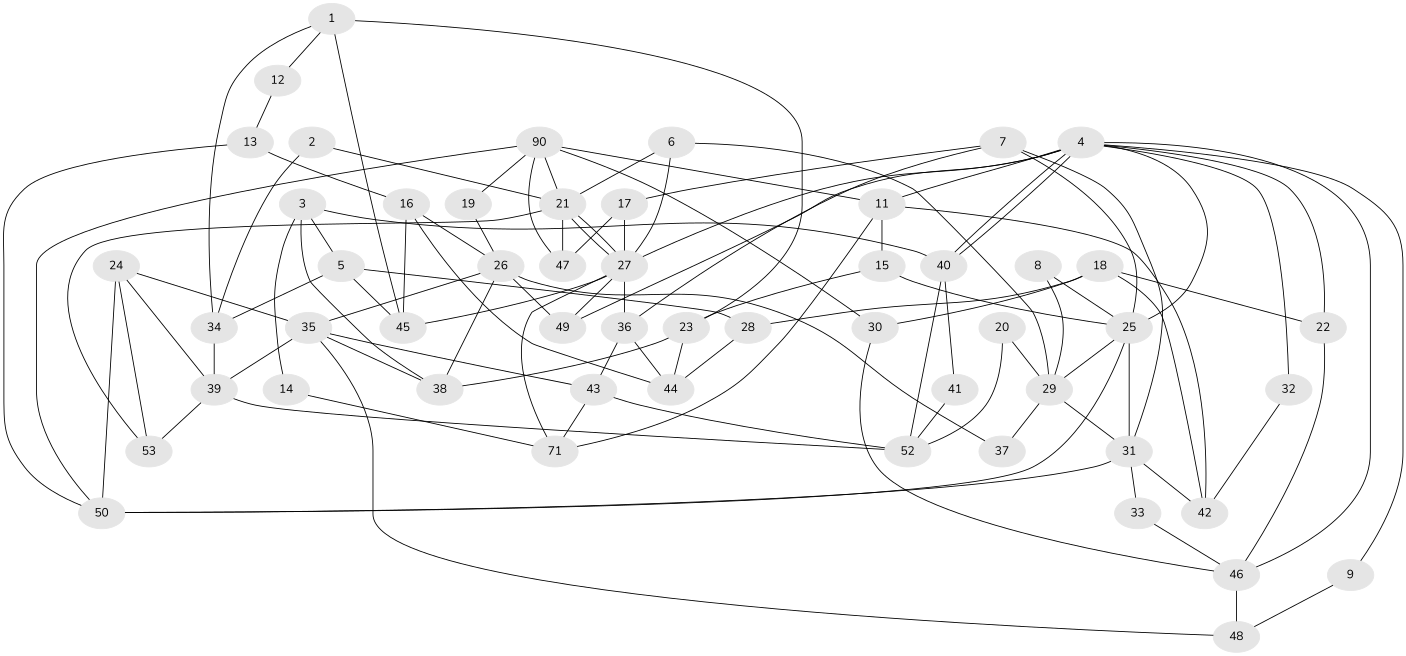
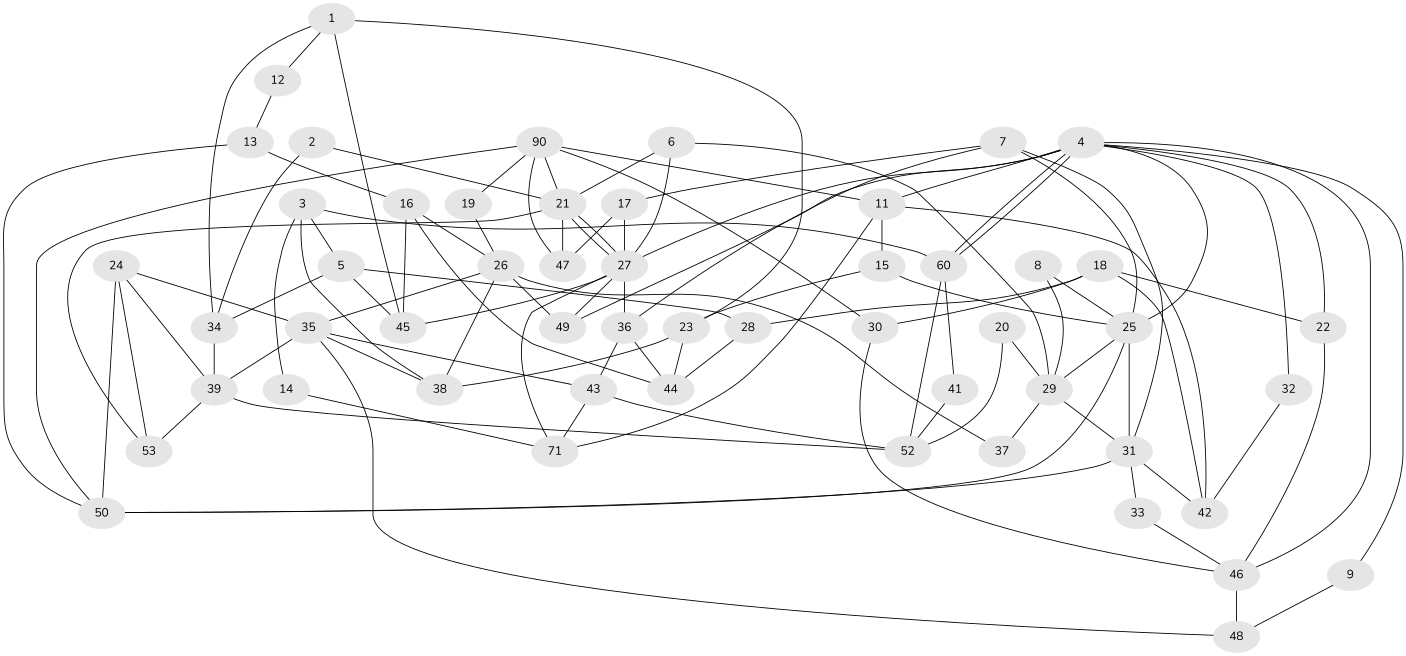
node "40": label "40" -> "60"
